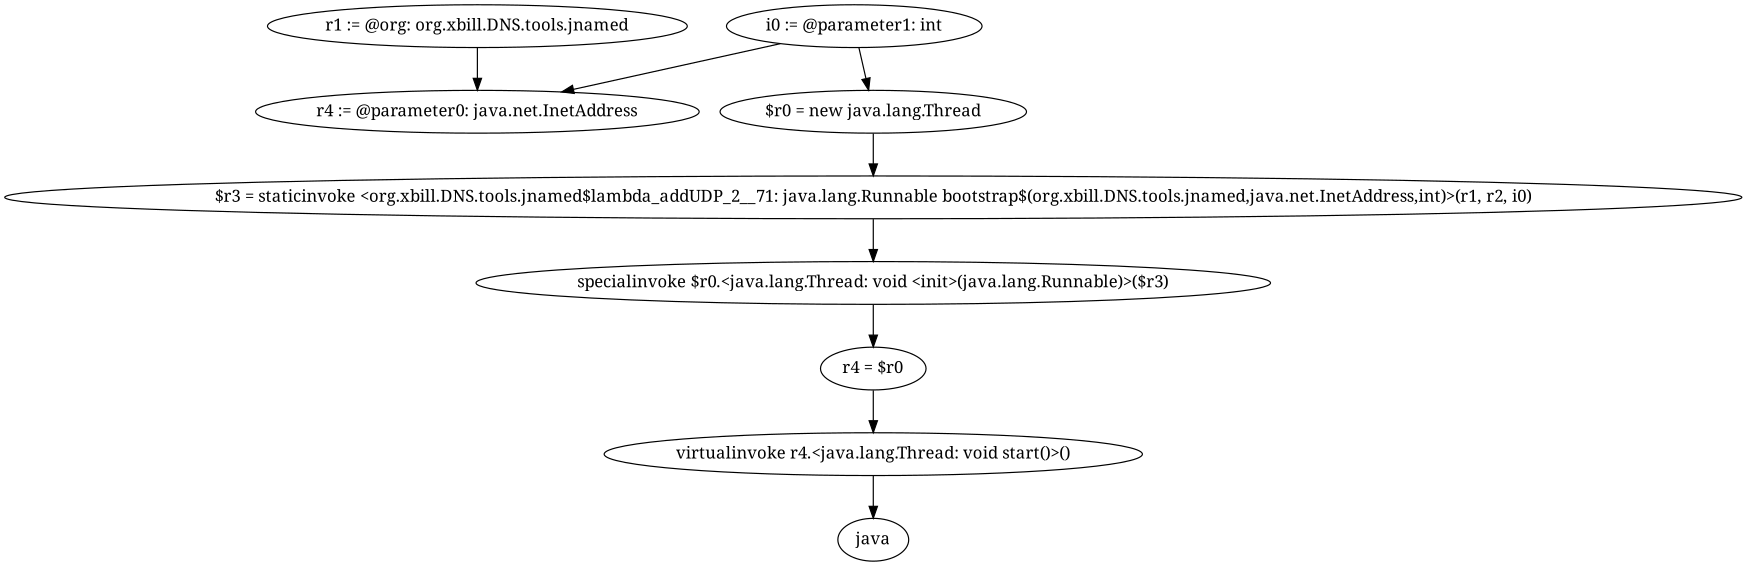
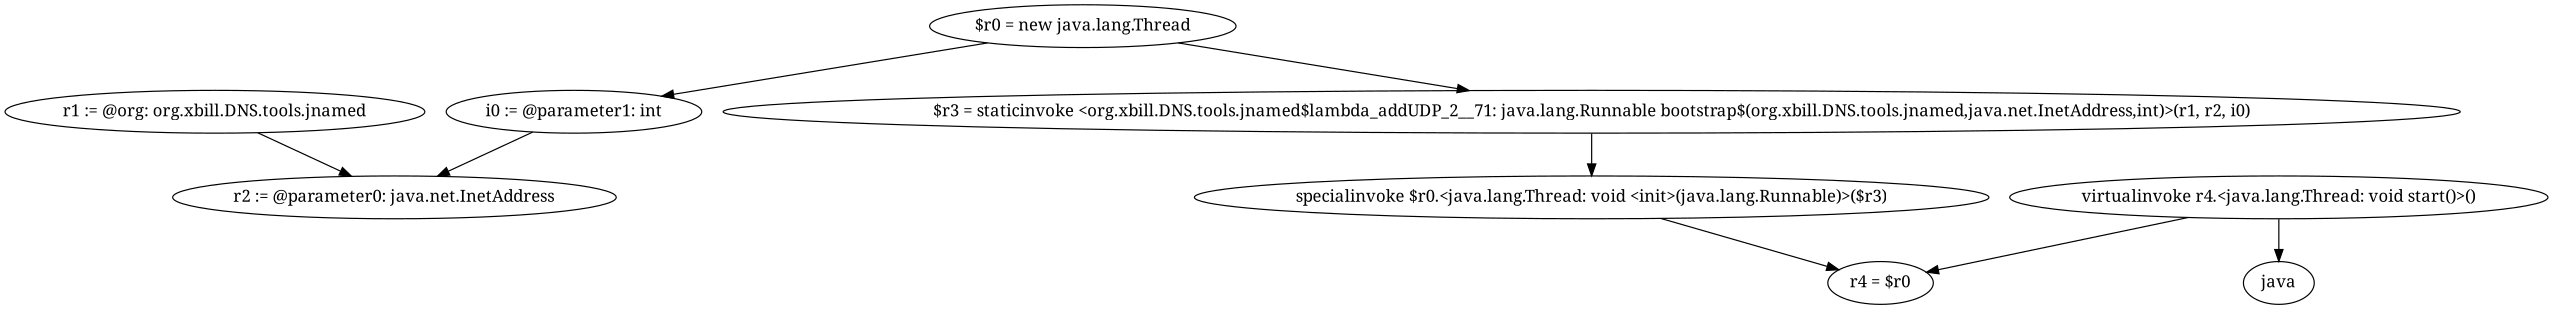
edge "i0 := @parameter1: int" -> "$r0 = new java.lang.Thread": reversed
node "r4 := @parameter0: java.net.InetAddress": label "r4 := @parameter0: java.net.InetAddress" -> "r2 := @parameter0: java.net.InetAddress"
edge "r4 = $r0" -> "virtualinvoke r4.<java.lang.Thread: void start()>()": reversed
